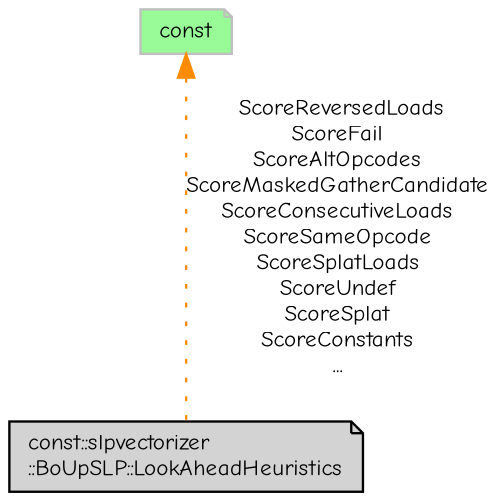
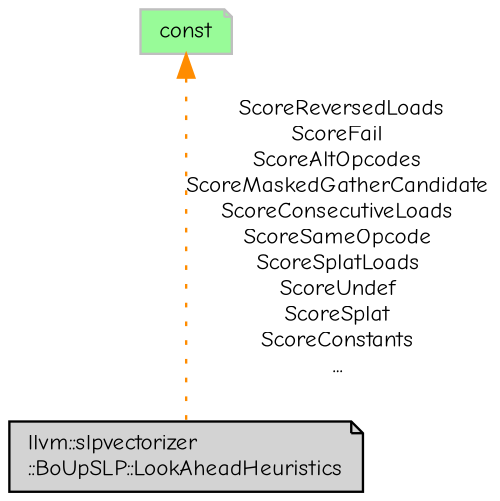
node "const::slpvectorizer ::BoUpSLP::LookAheadHeuristics": label "const::slpvectorizer ::BoUpSLP::LookAheadHeuristics" -> "llvm::slpvectorizer ::BoUpSLP::LookAheadHeuristics"
